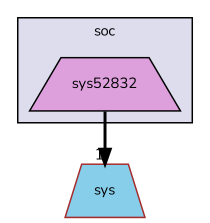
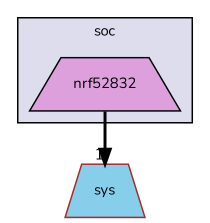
node "sys52832": label "sys52832" -> "nrf52832"
